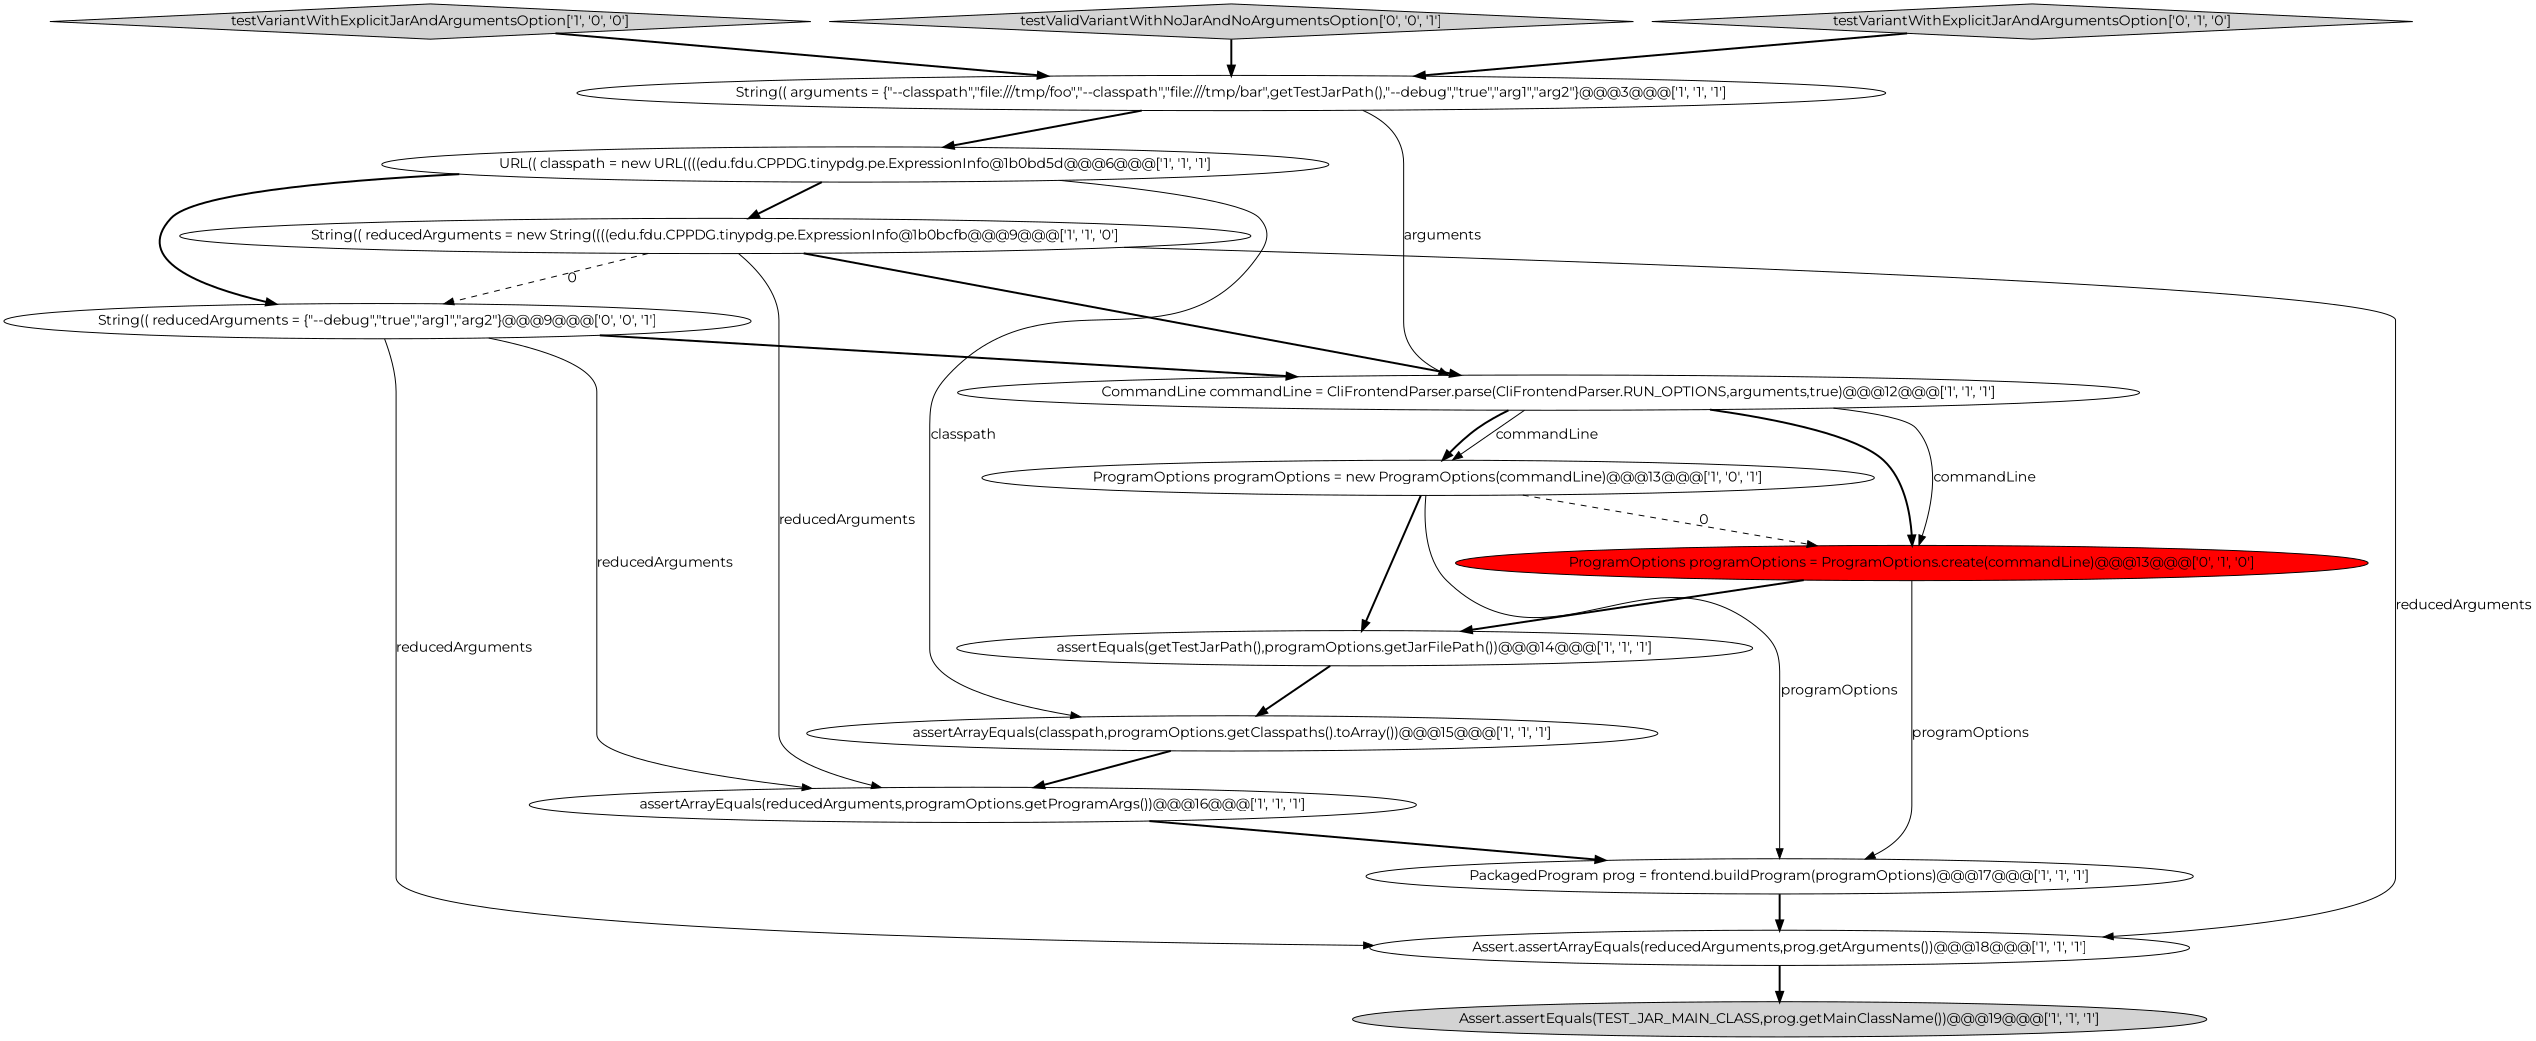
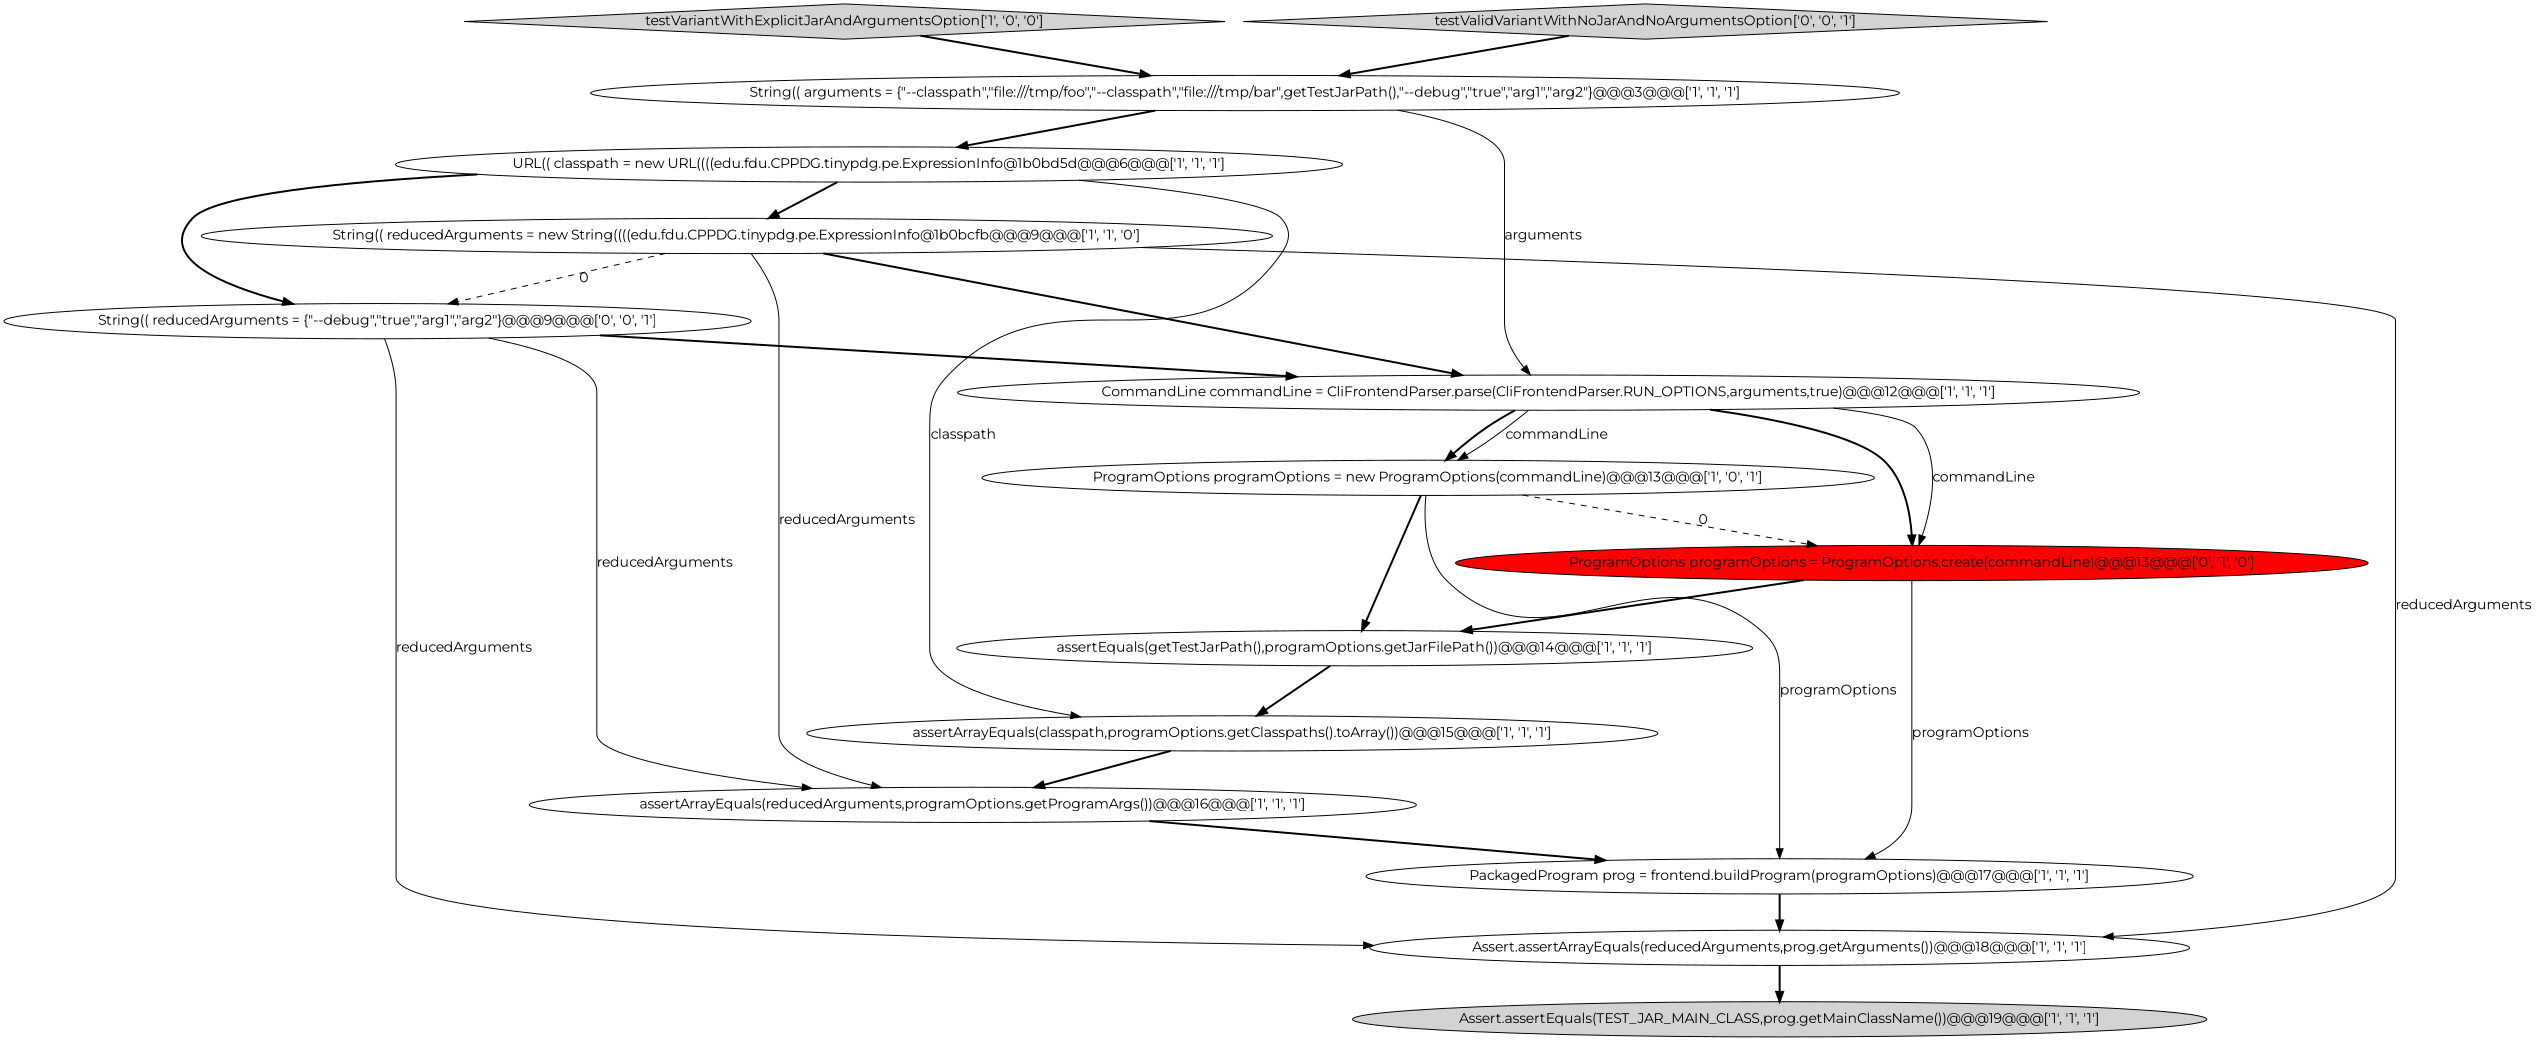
node "testVariantWithExplicitJarAndArgumentsOption['0', '1', '0']": removed
